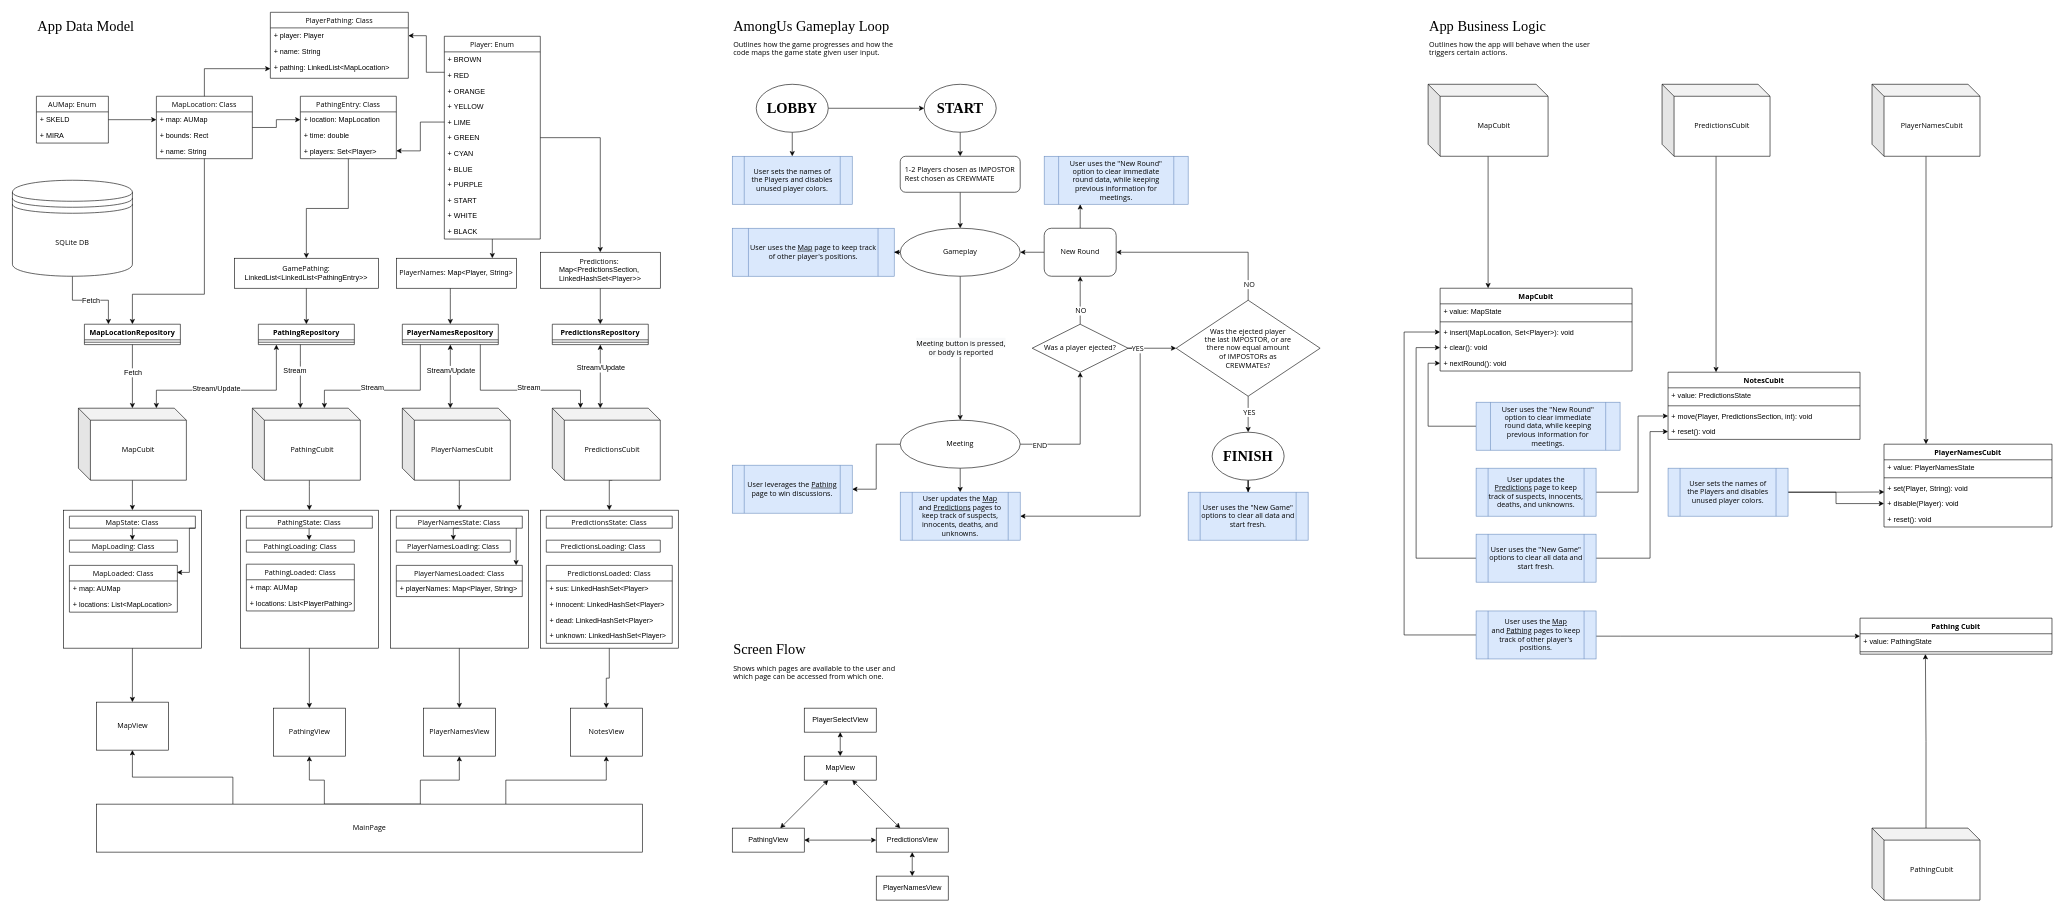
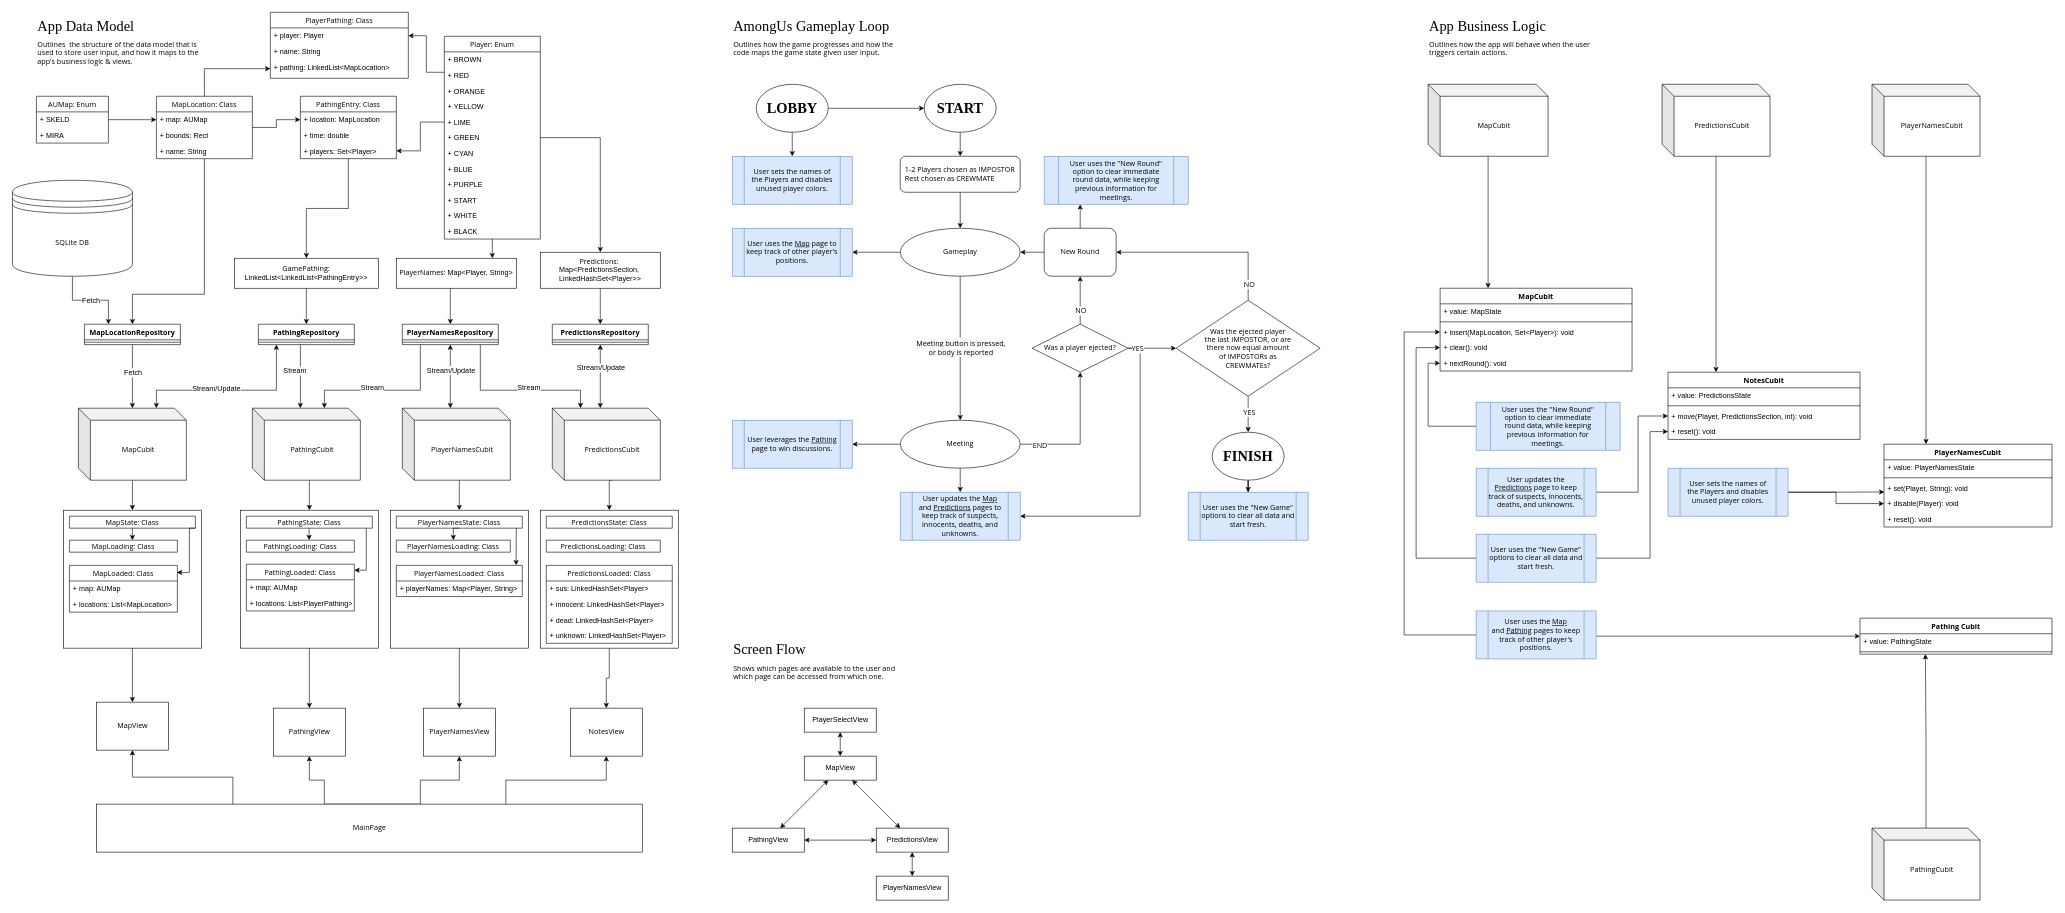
node "Outlines the structure of the data model that is used to store user input, and how it maps to the app's business logic & views.": added
node "User uses the Map page to keep track of other player's positions.": size 162x48 -> 120x48
node "User leverages the Pathing page to win discussions.": moved (792, 489) -> (792, 444)
edge "PathingState: Class" -> "PathingLoaded: Class": added
